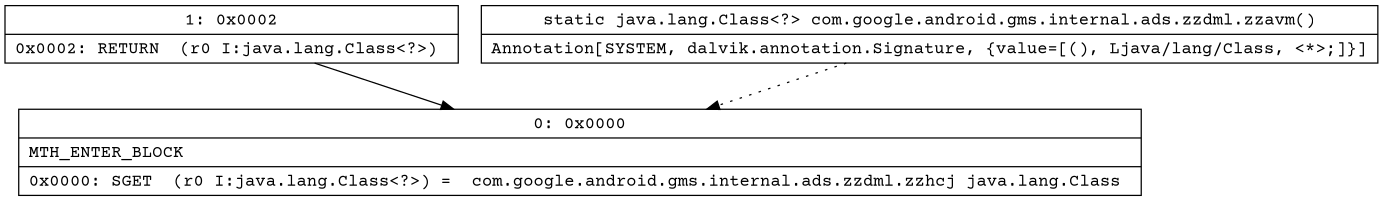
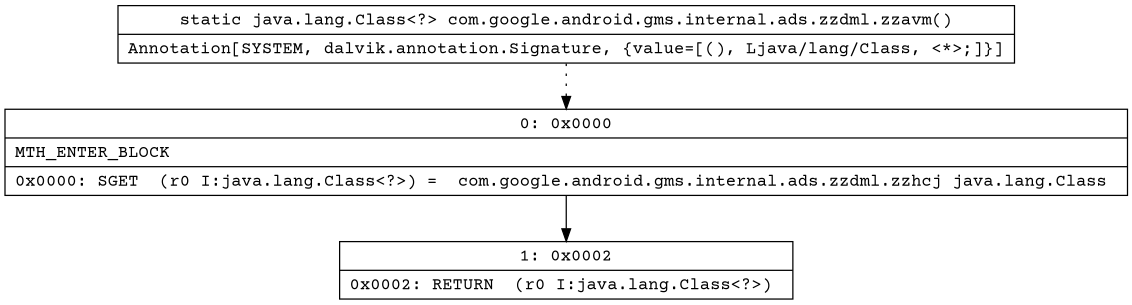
edge "1: 0x0002" -> "0: 0x0000": reversed
